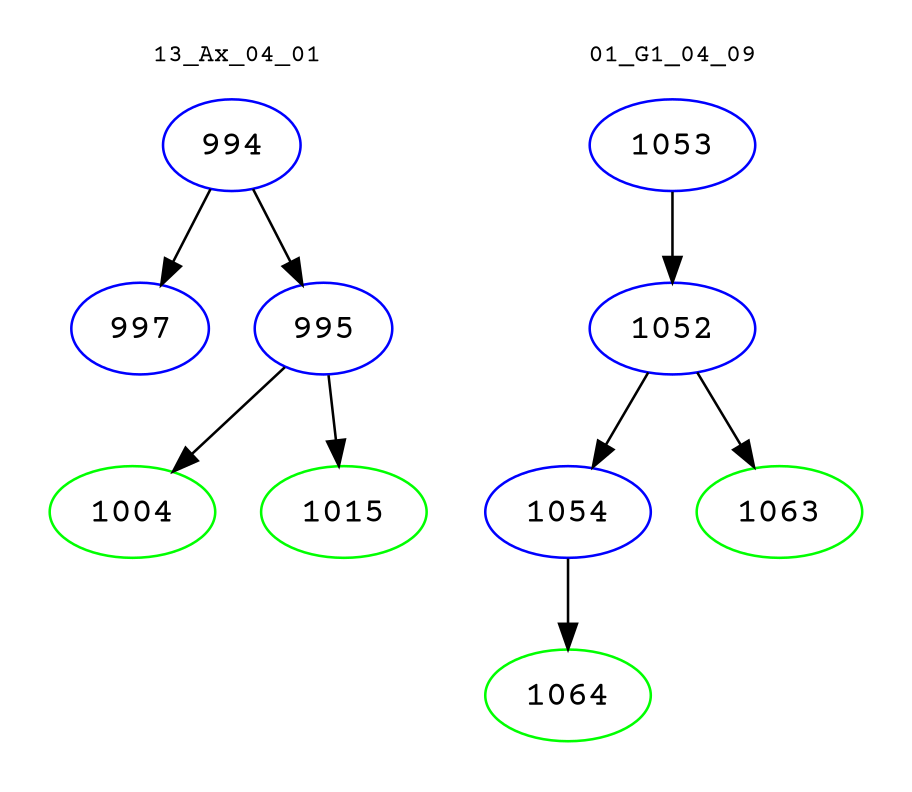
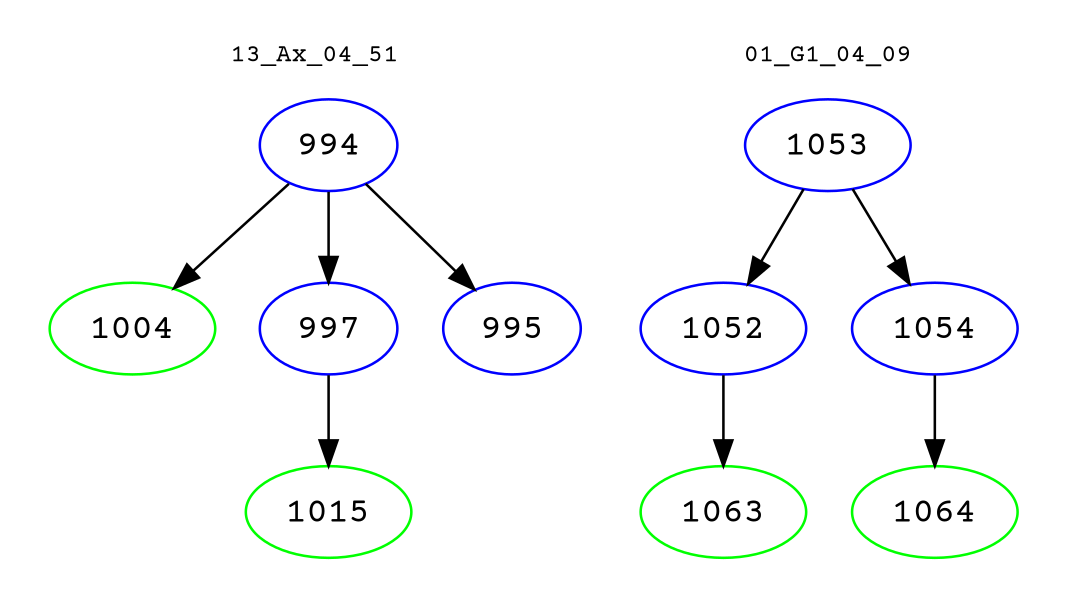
cluster "13_Ax_04_01": label "13_Ax_04_01" -> "13_Ax_04_51"
edge "995" -> "1015": now "997" -> "1015"
edge "1052" -> "1054": now "1053" -> "1054"
edge "995" -> "1004": now "994" -> "1004"
